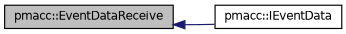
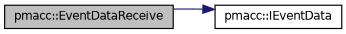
edge "pmacc::IEventData" -> "pmacc::EventDataReceive": reversed
